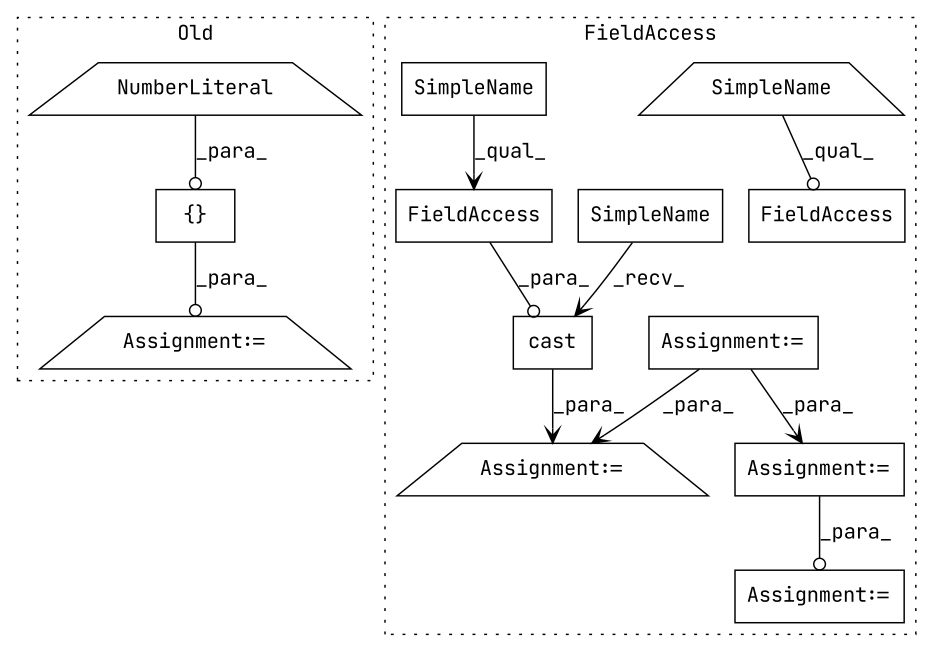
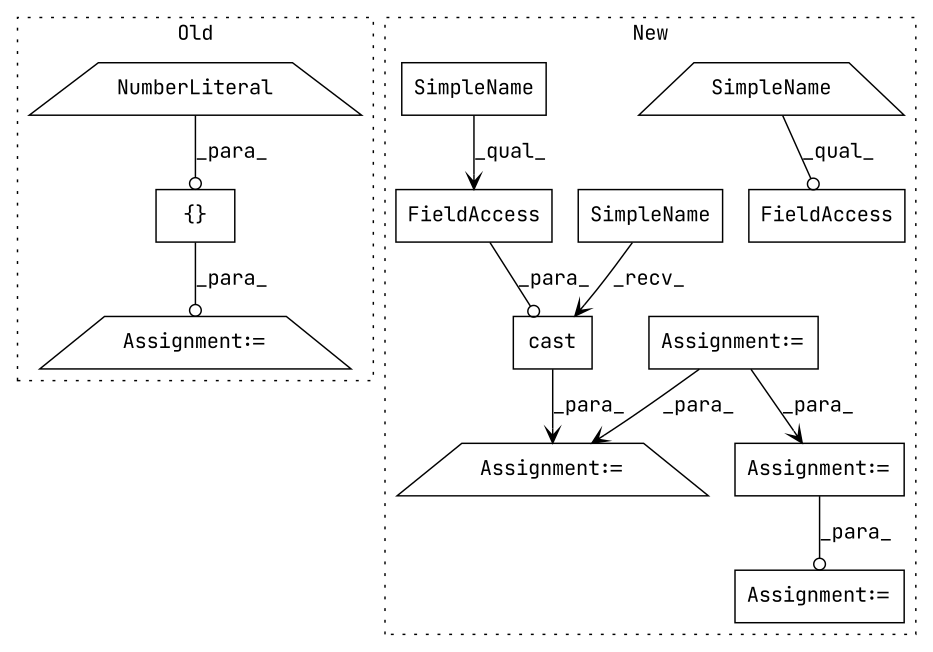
cluster "FieldAccess": label "FieldAccess" -> "New"
